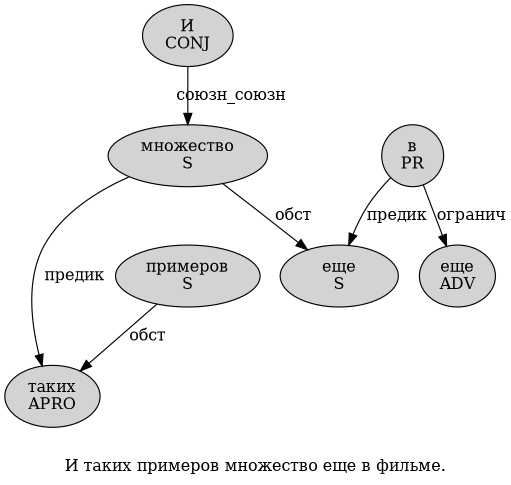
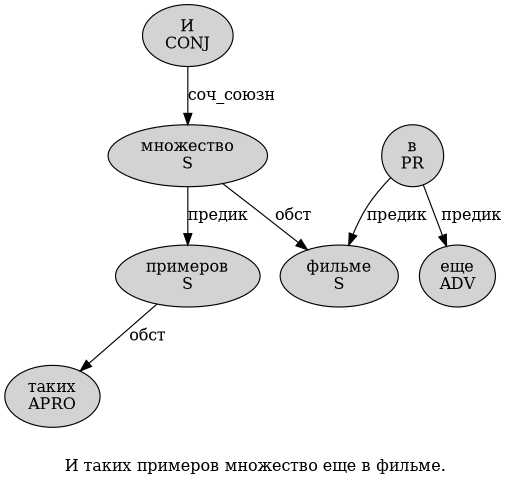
edge "И CONJ" -> "множество S": label "союзн_союзн" -> "соч_союзн"
edge "в PR" -> "еще ADV": label "огранич" -> "предик"
edge "множество S" -> "таких APRO": now "множество S" -> "примеров S"
node "еще S": label "еще S" -> "фильме S"
